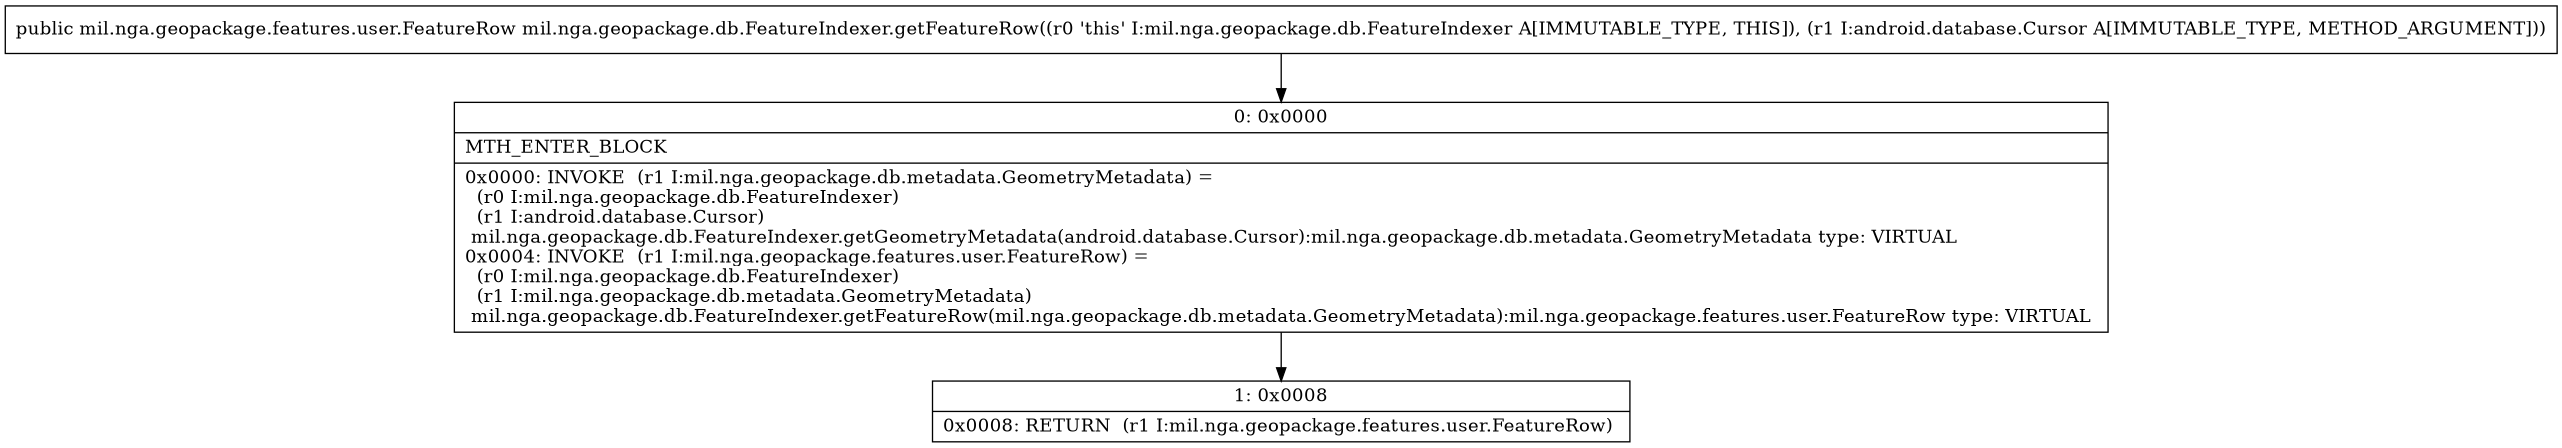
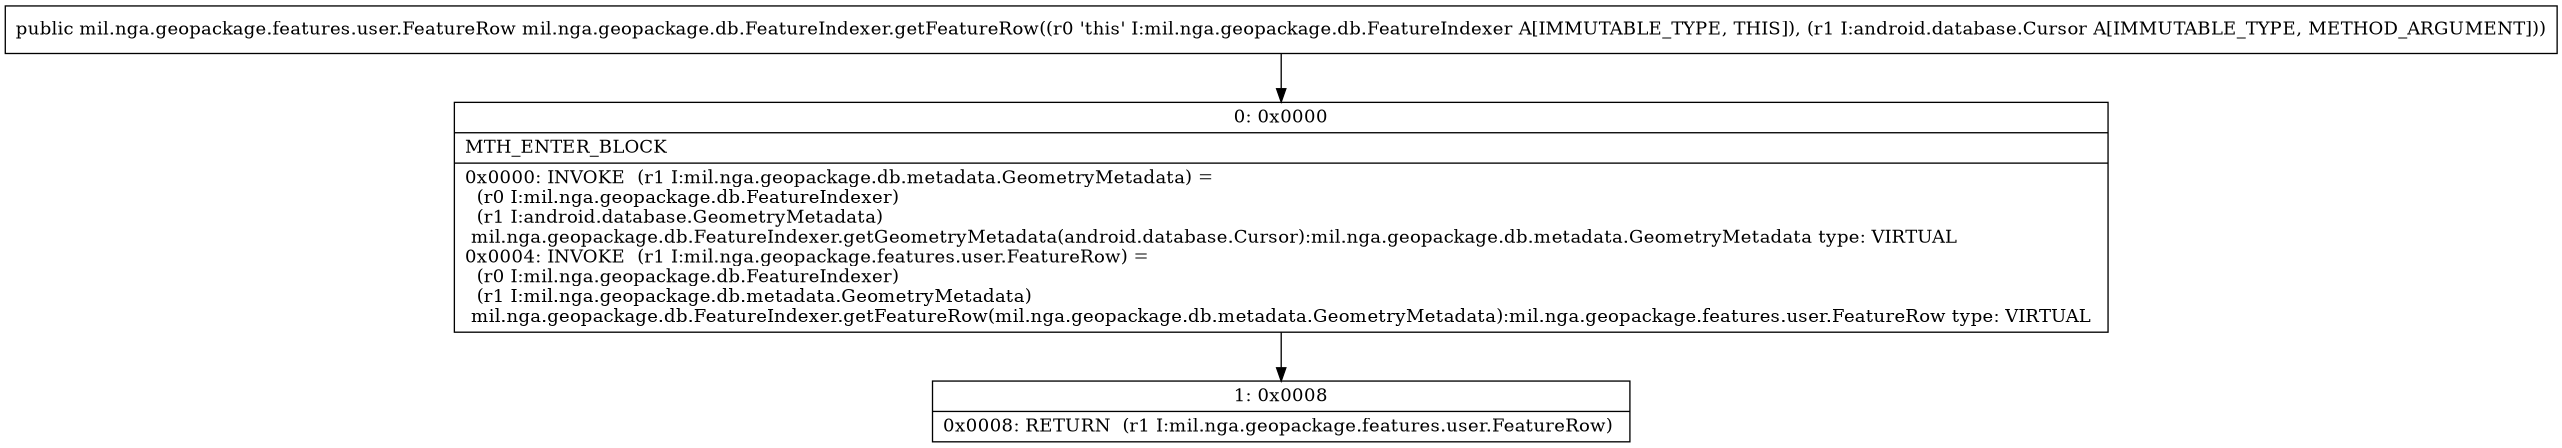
node "0: 0x0000": text "(r1 I:android.database.Cursor)" -> "(r1 I:android.database.GeometryMetadata)"
